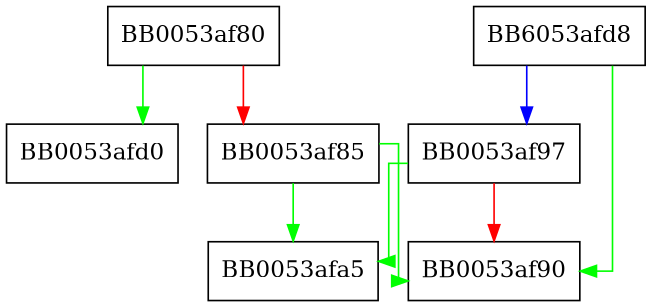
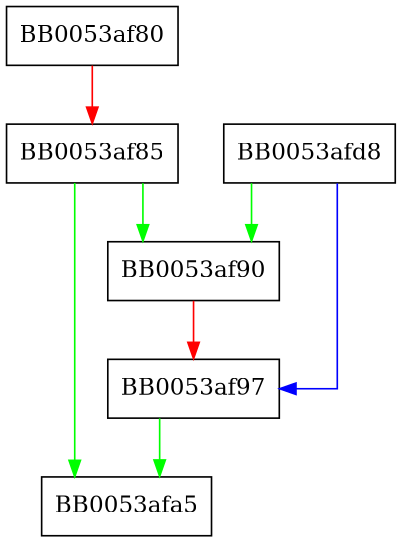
node "BB6053afd8": label "BB6053afd8" -> "BB0053afd8"
node "BB0053afd0": removed
edge "BB0053af97" -> "BB0053af90": reversed
